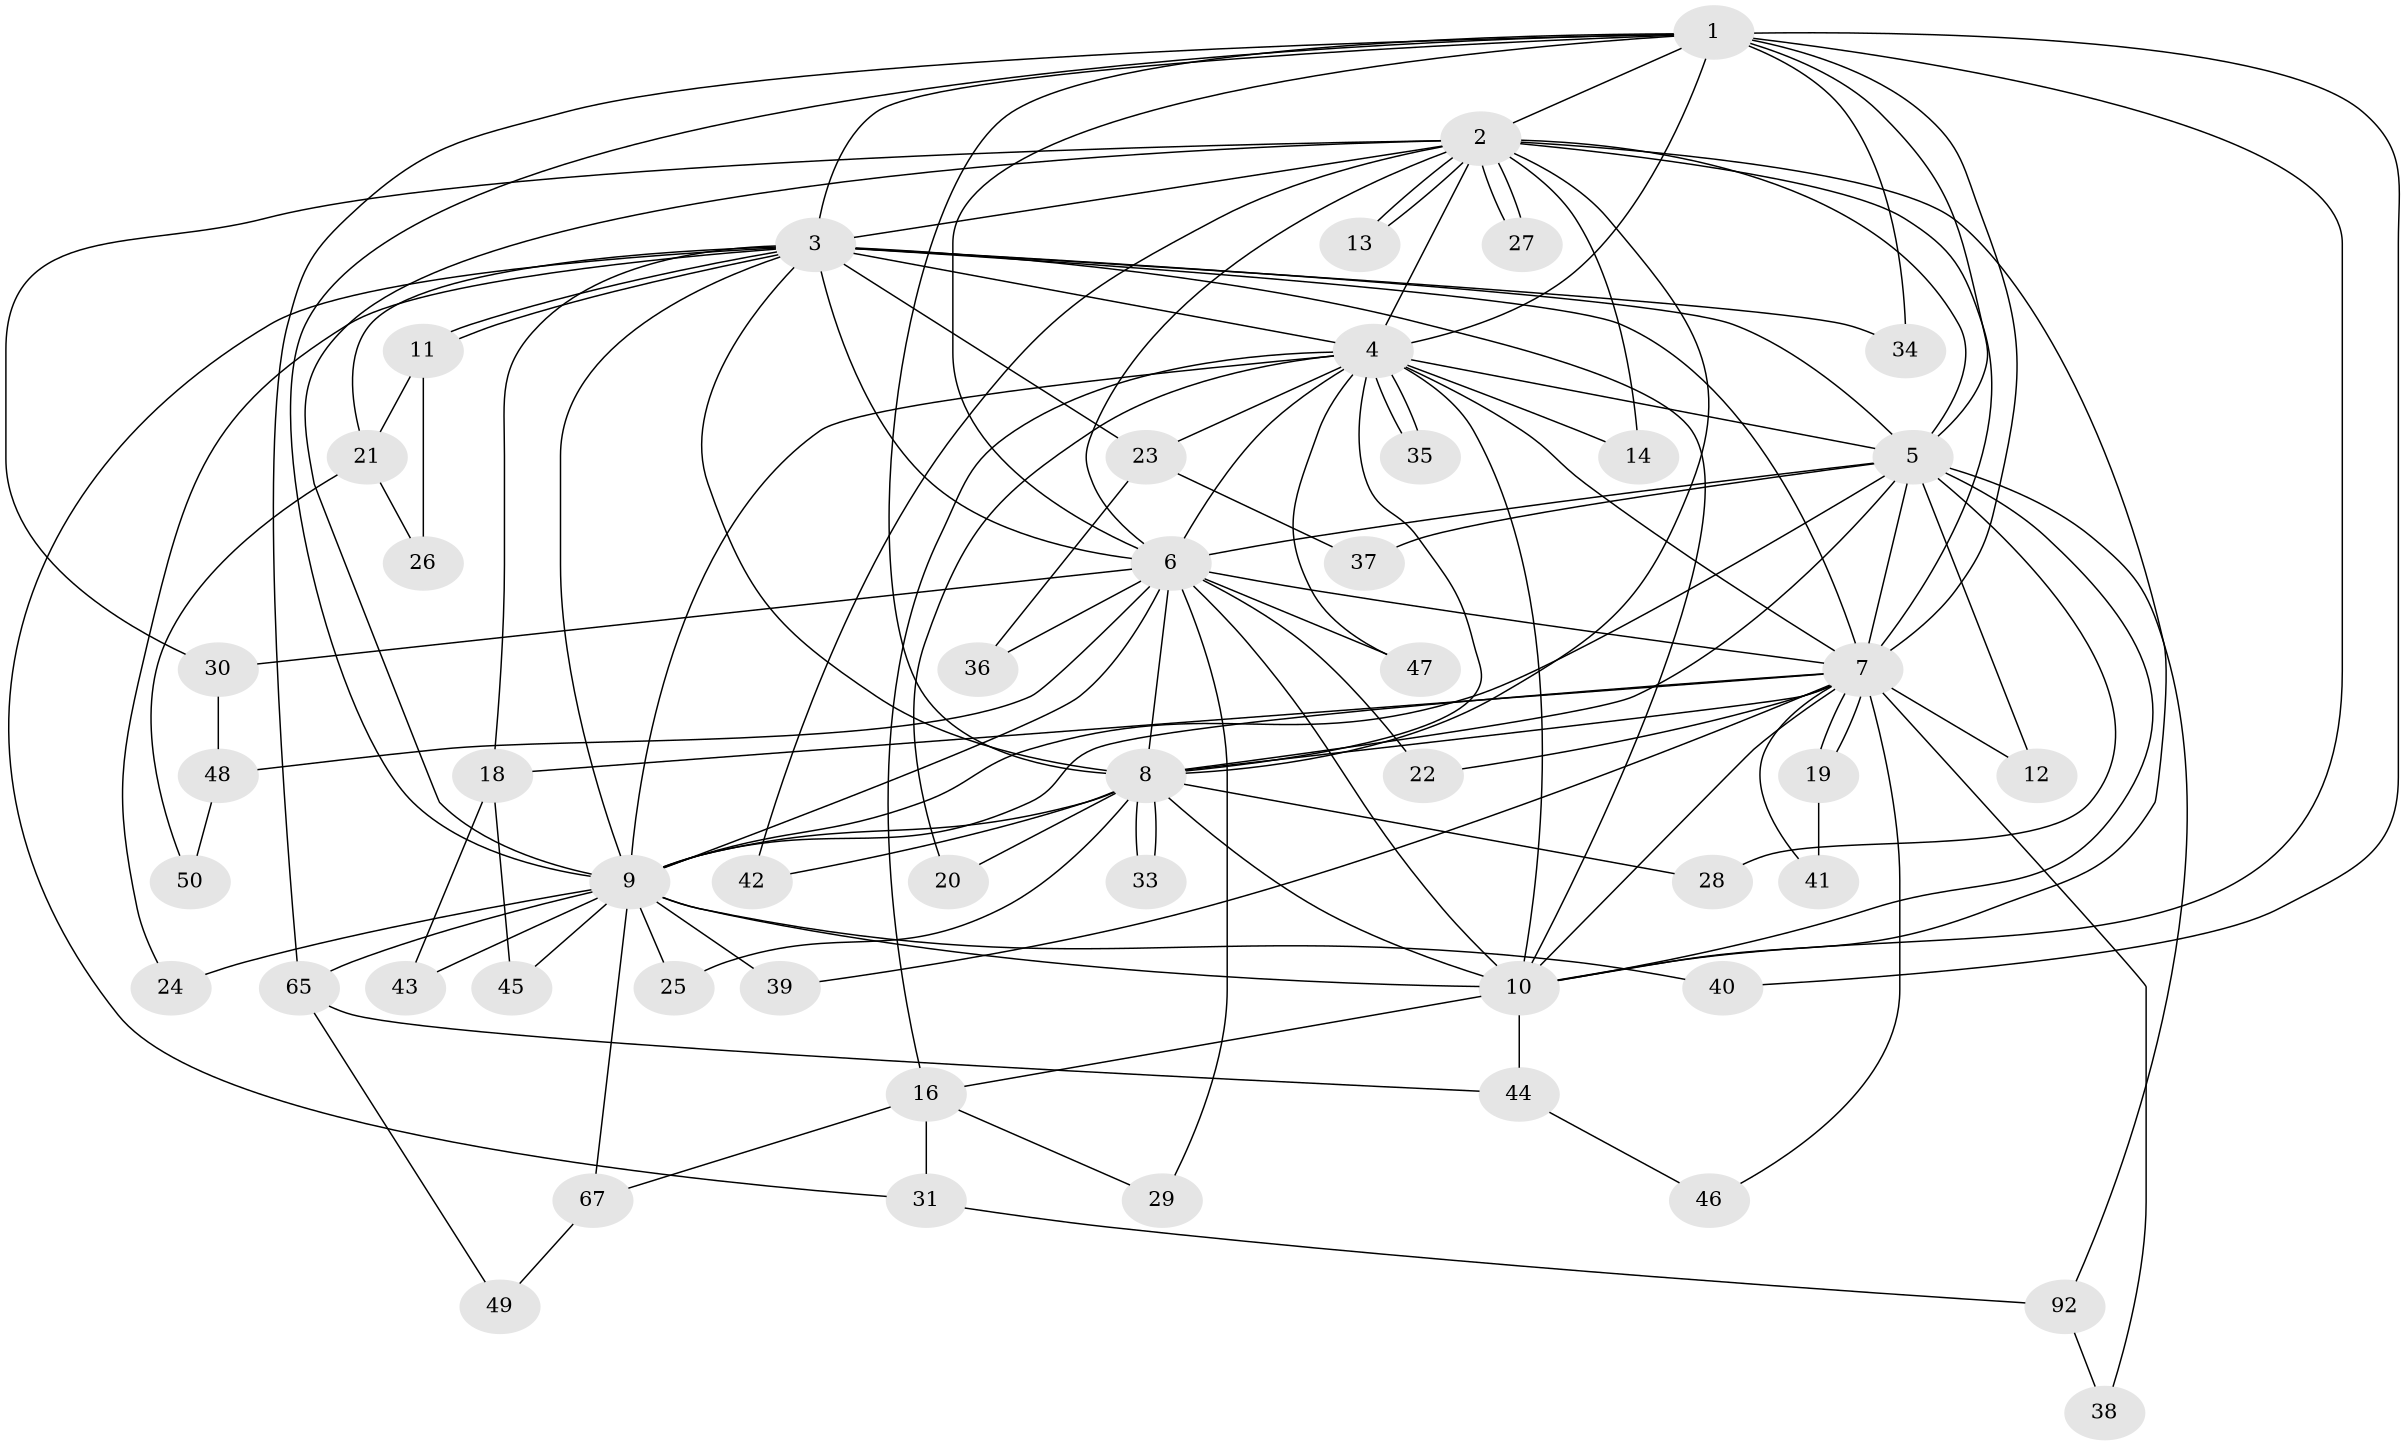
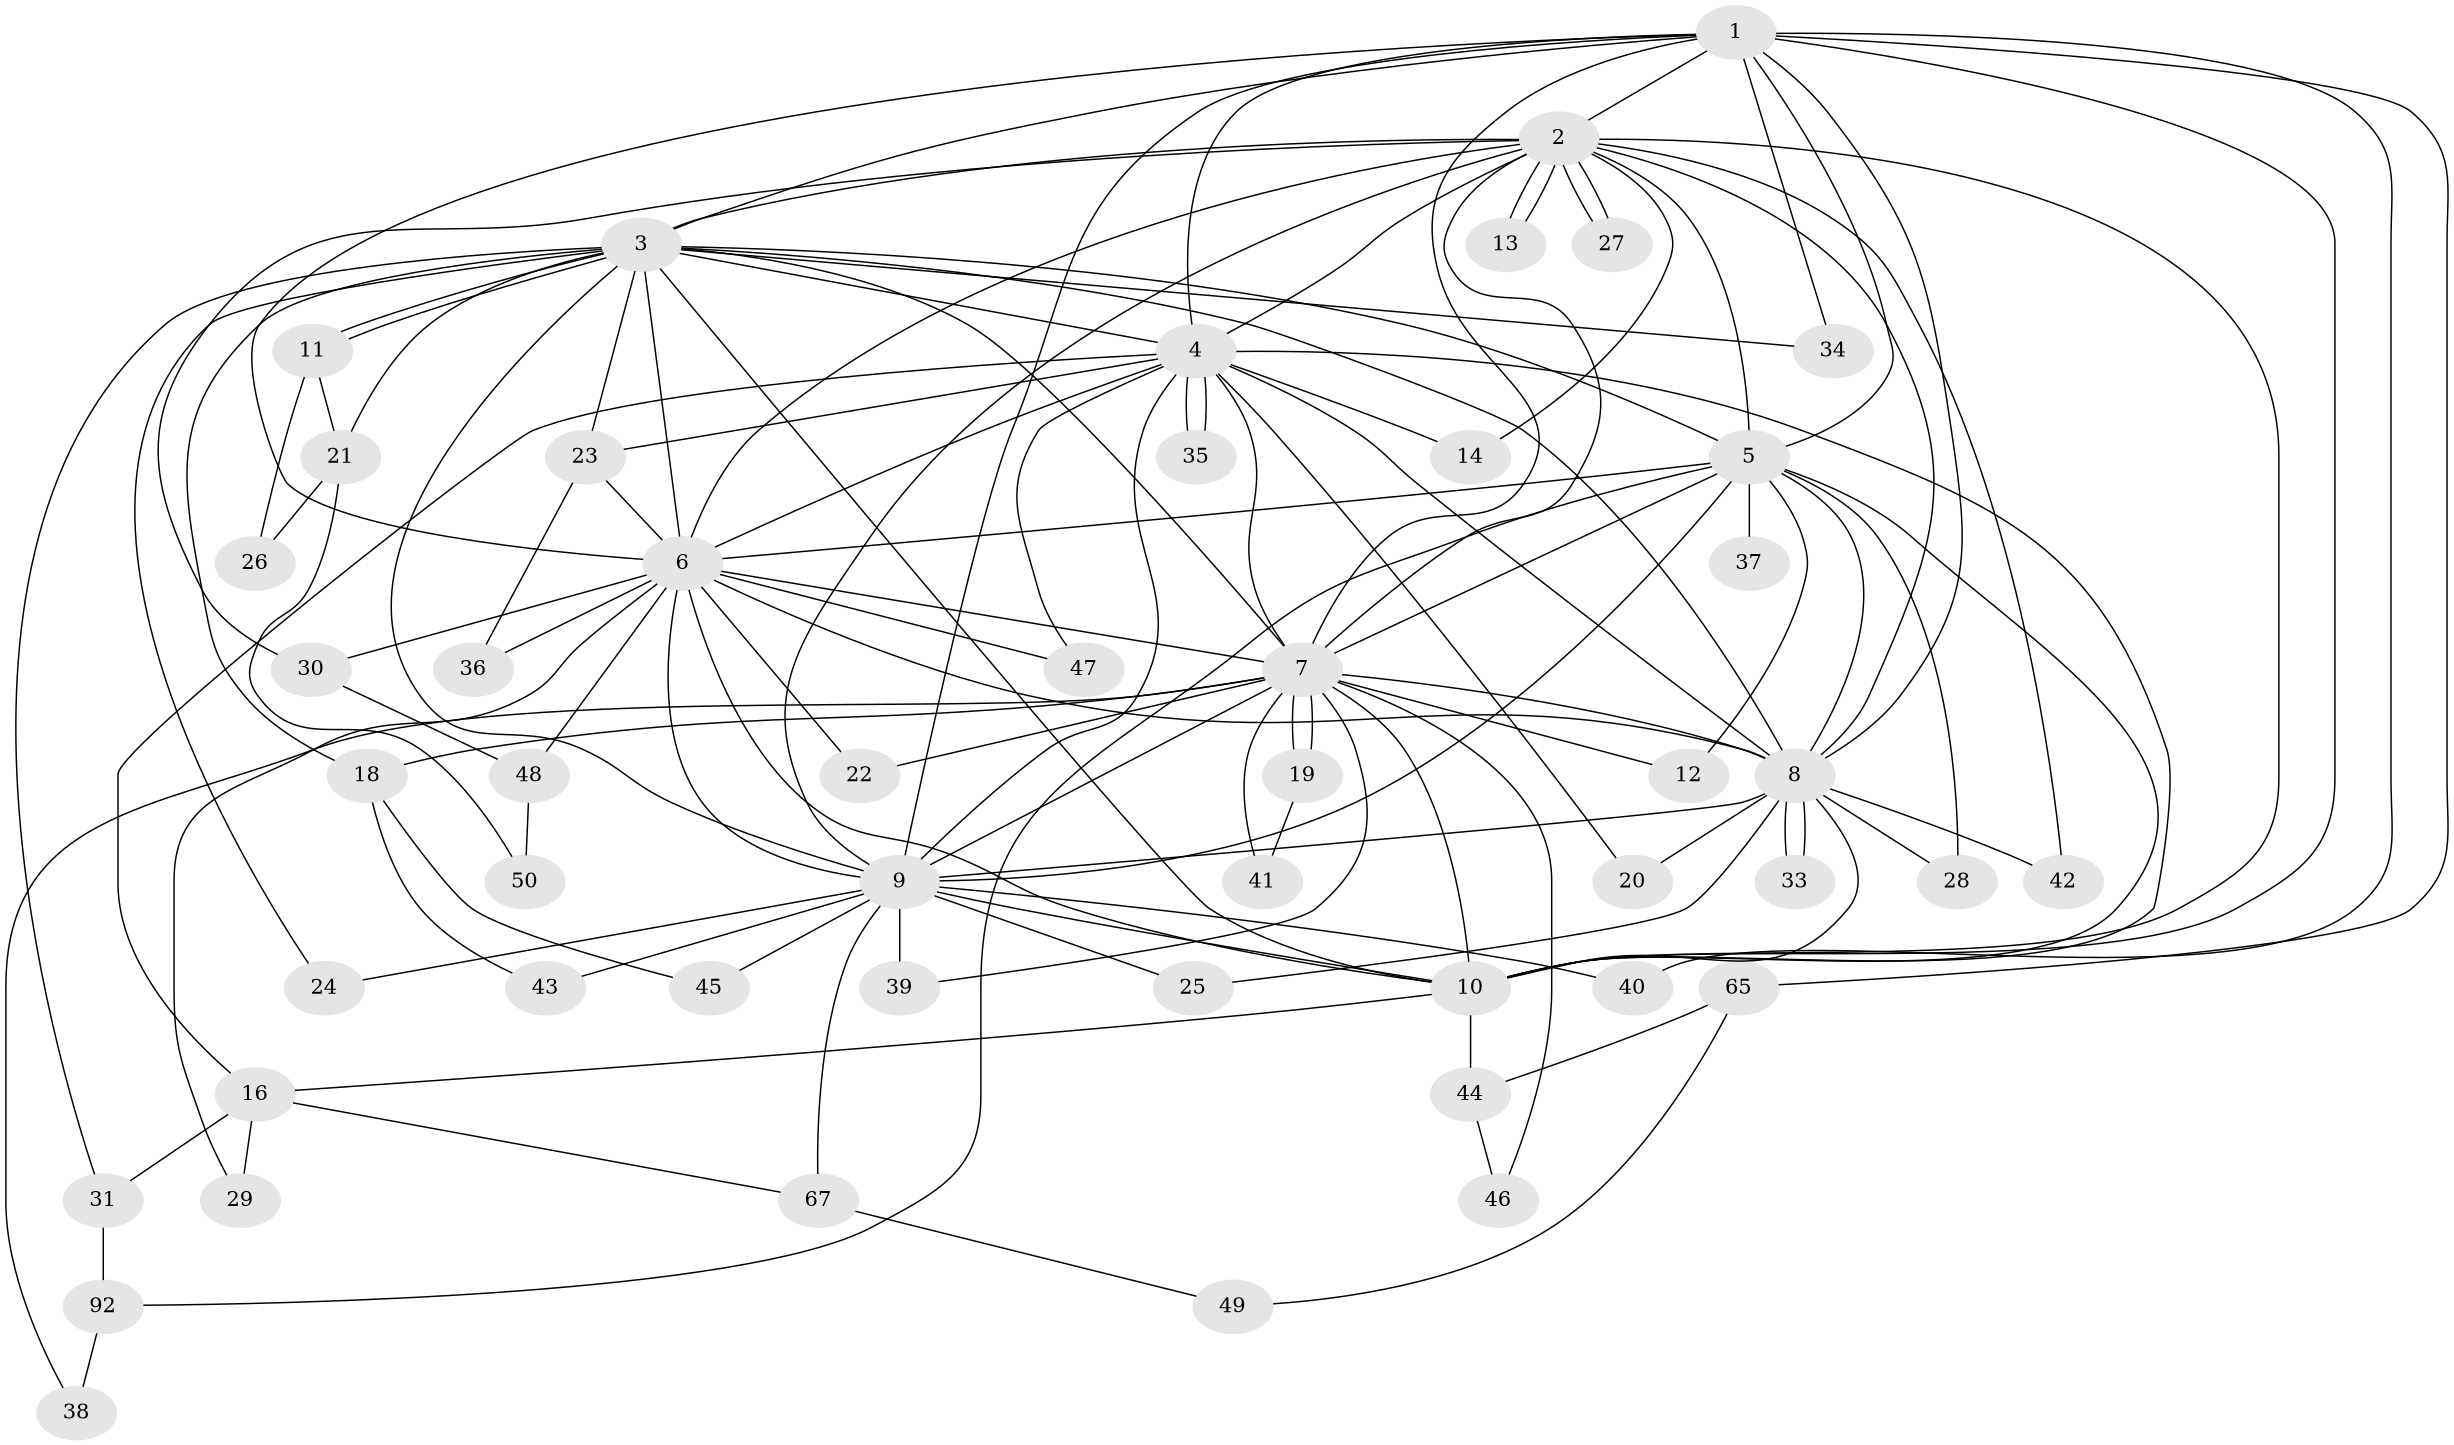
edge "4" -- "5": removed
edge "23" -- "37": now "23" -- "6"
edge "9" -- "65": removed
